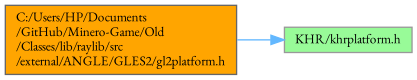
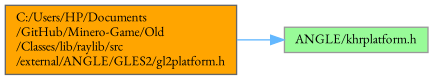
node "KHR/khrplatform.h": label "KHR/khrplatform.h" -> "ANGLE/khrplatform.h"
